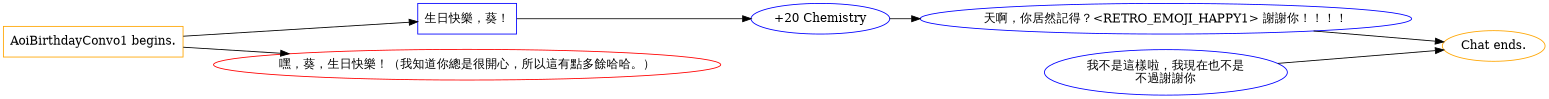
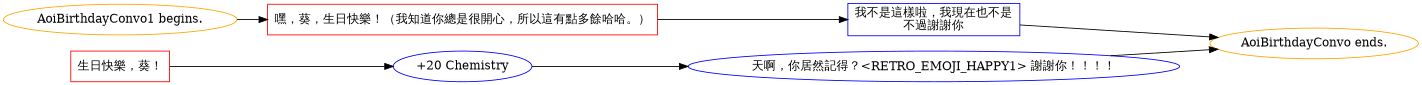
node "生日快樂，葵！": color blue -> red
edge "嘿，葵，生日快樂！（我知道你總是很開心，所以這有點多餘哈哈。）" -> "我不是這樣啦，我現在也不是 不過謝謝你": added
edge "AoiBirthdayConvo1 begins." -> "生日快樂，葵！": removed
node "AoiBirthdayConvo1 begins.": shape box -> ellipse
node "Chat ends.": label "Chat ends." -> "AoiBirthdayConvo ends."
node "嘿，葵，生日快樂！（我知道你總是很開心，所以這有點多餘哈哈。）": shape ellipse -> box
node "我不是這樣啦，我現在也不是 不過謝謝你": shape ellipse -> box
